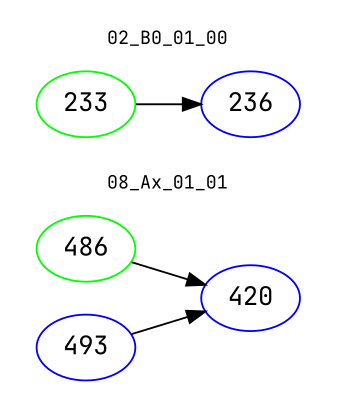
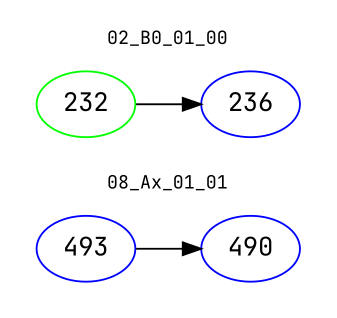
node "233": label "233" -> "232"
node "486": removed
node "420": label "420" -> "490"
